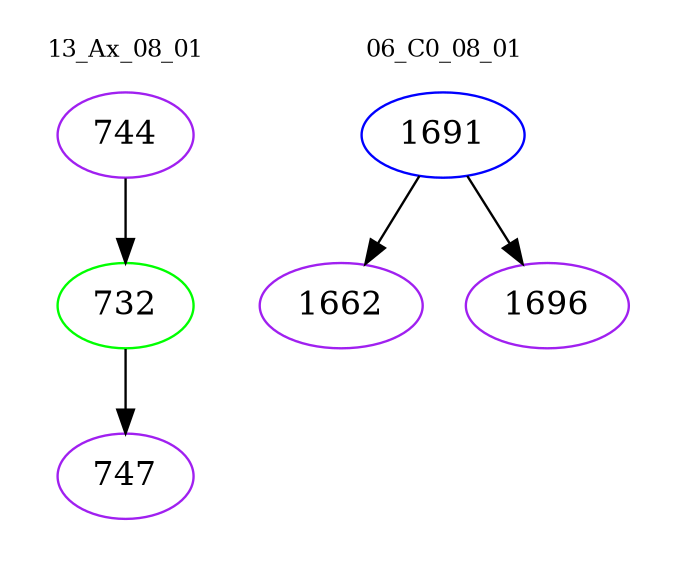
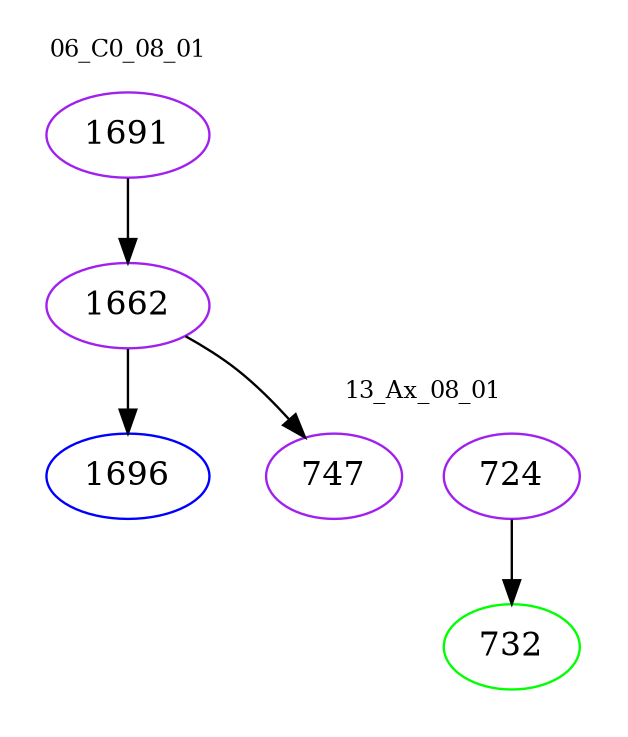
node "744": label "744" -> "724"
node "1691": color blue -> purple
edge "1691" -> "1696": now "1662" -> "1696"
node "1696": color purple -> blue
edge "732" -> "747": now "1662" -> "747"
